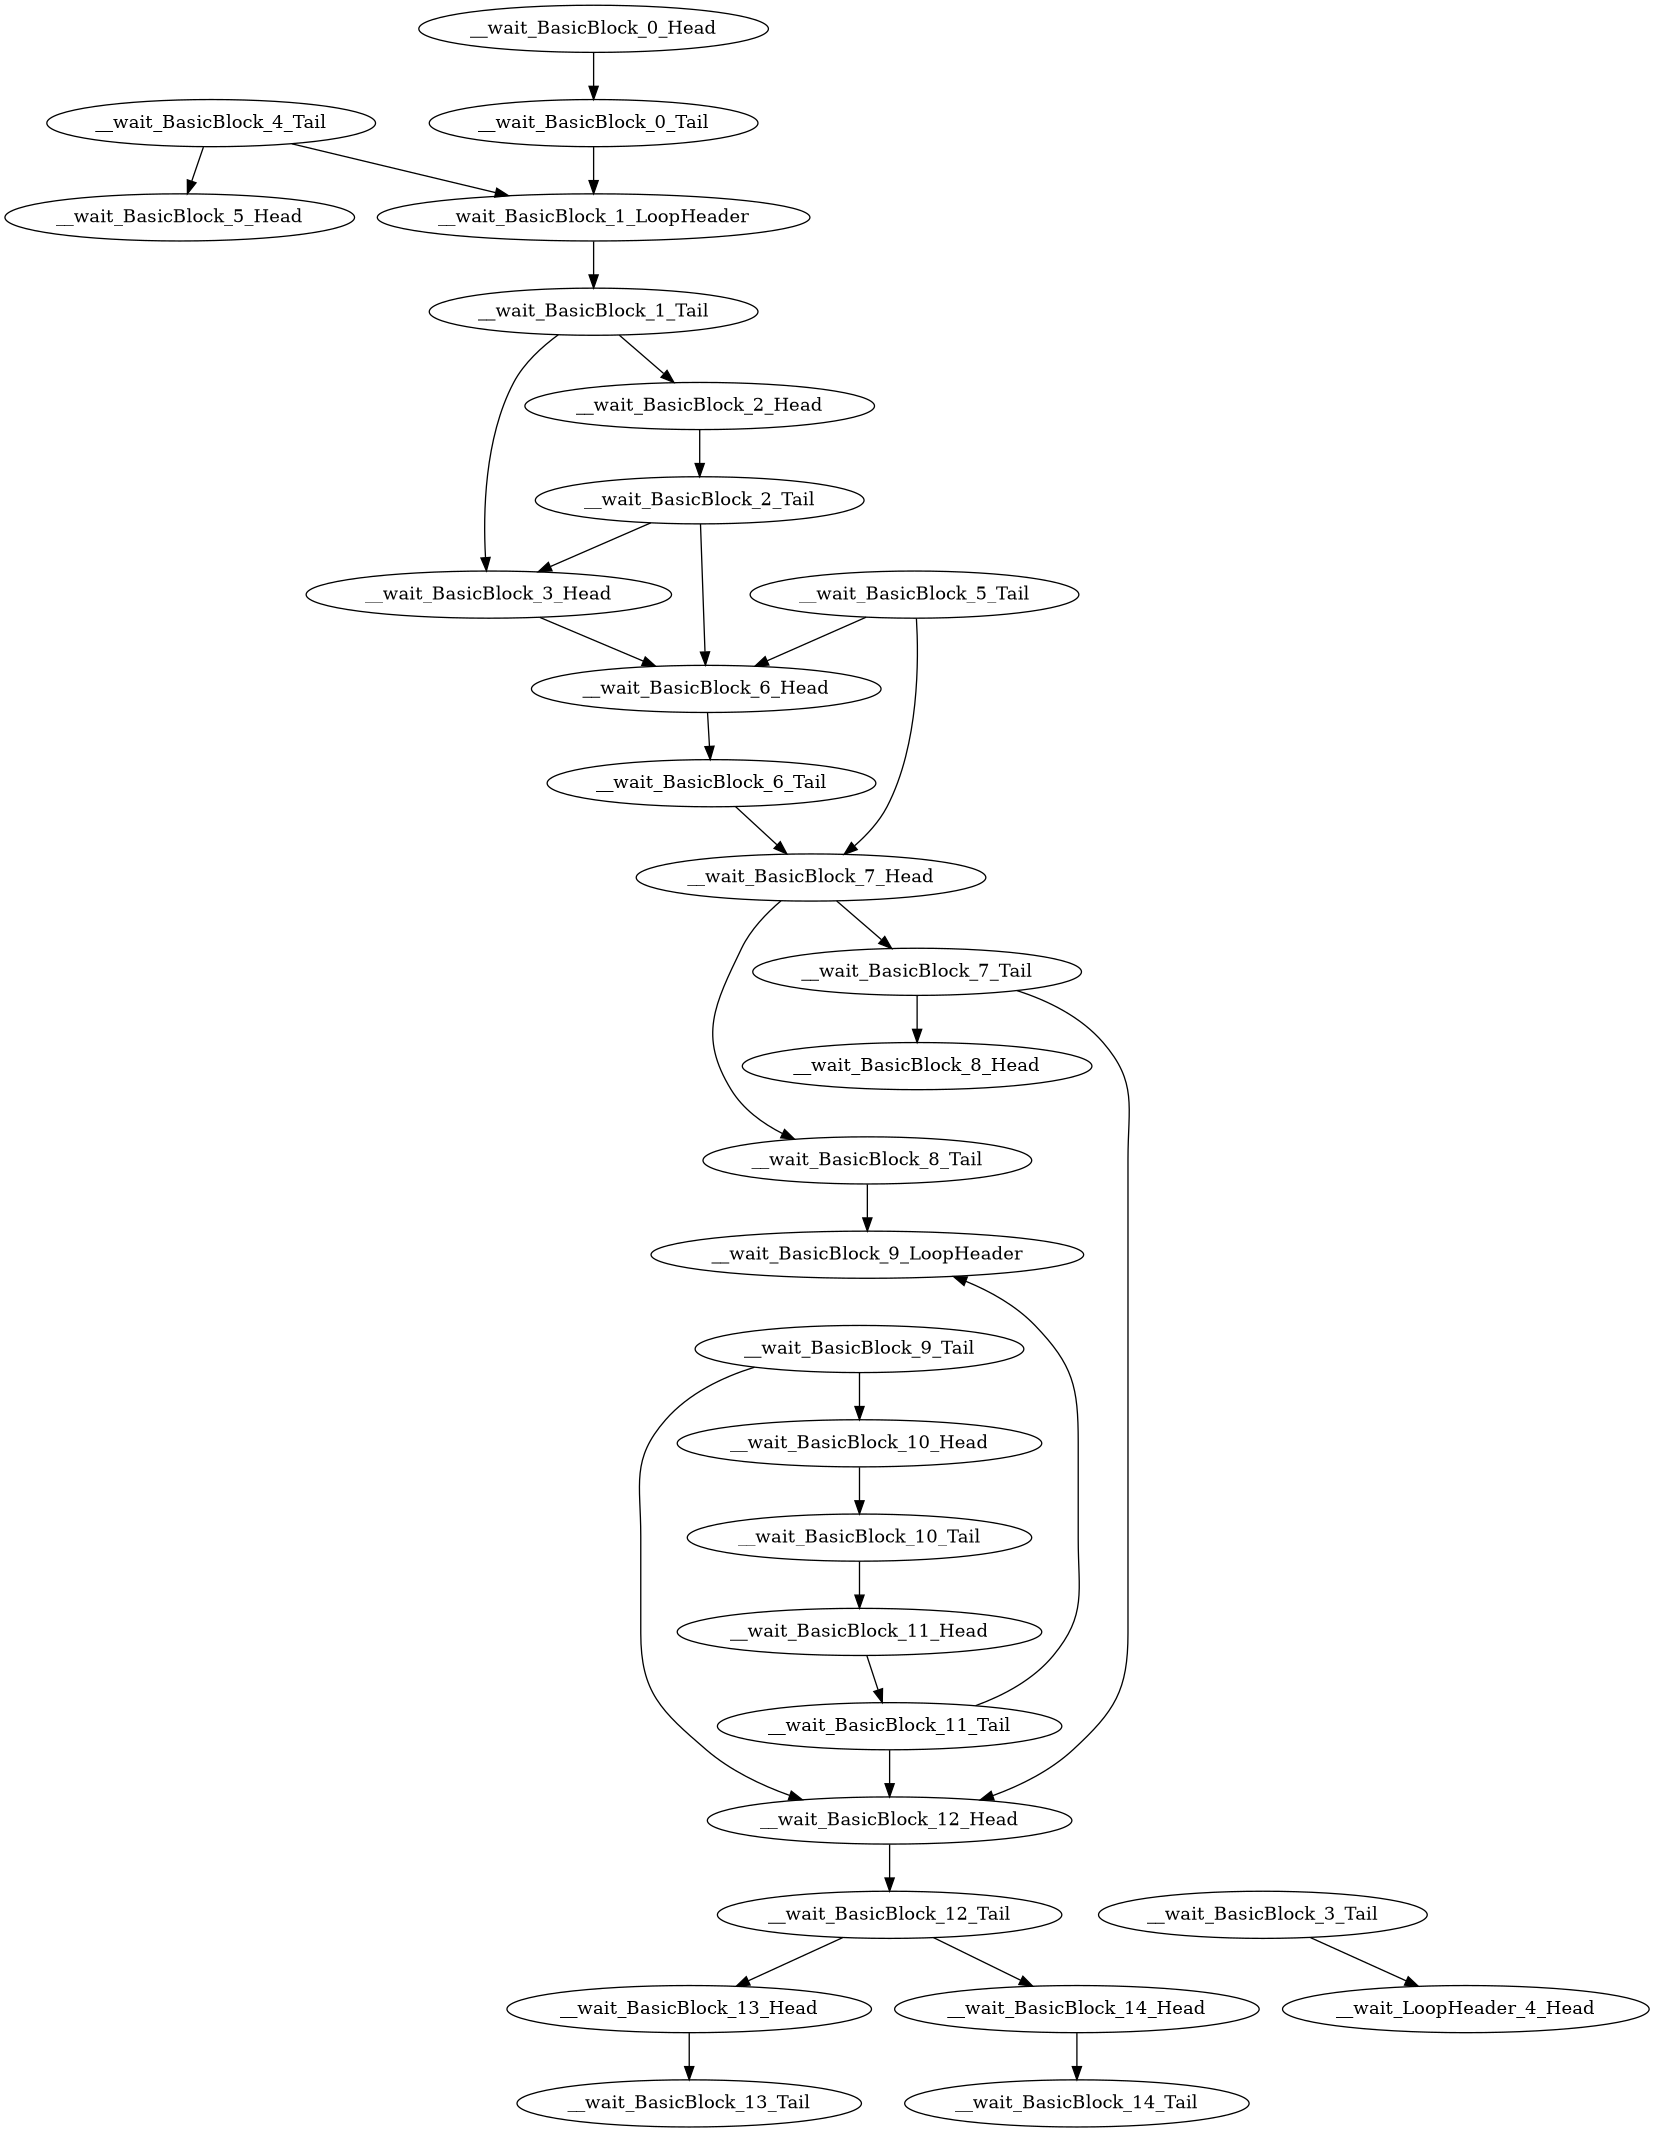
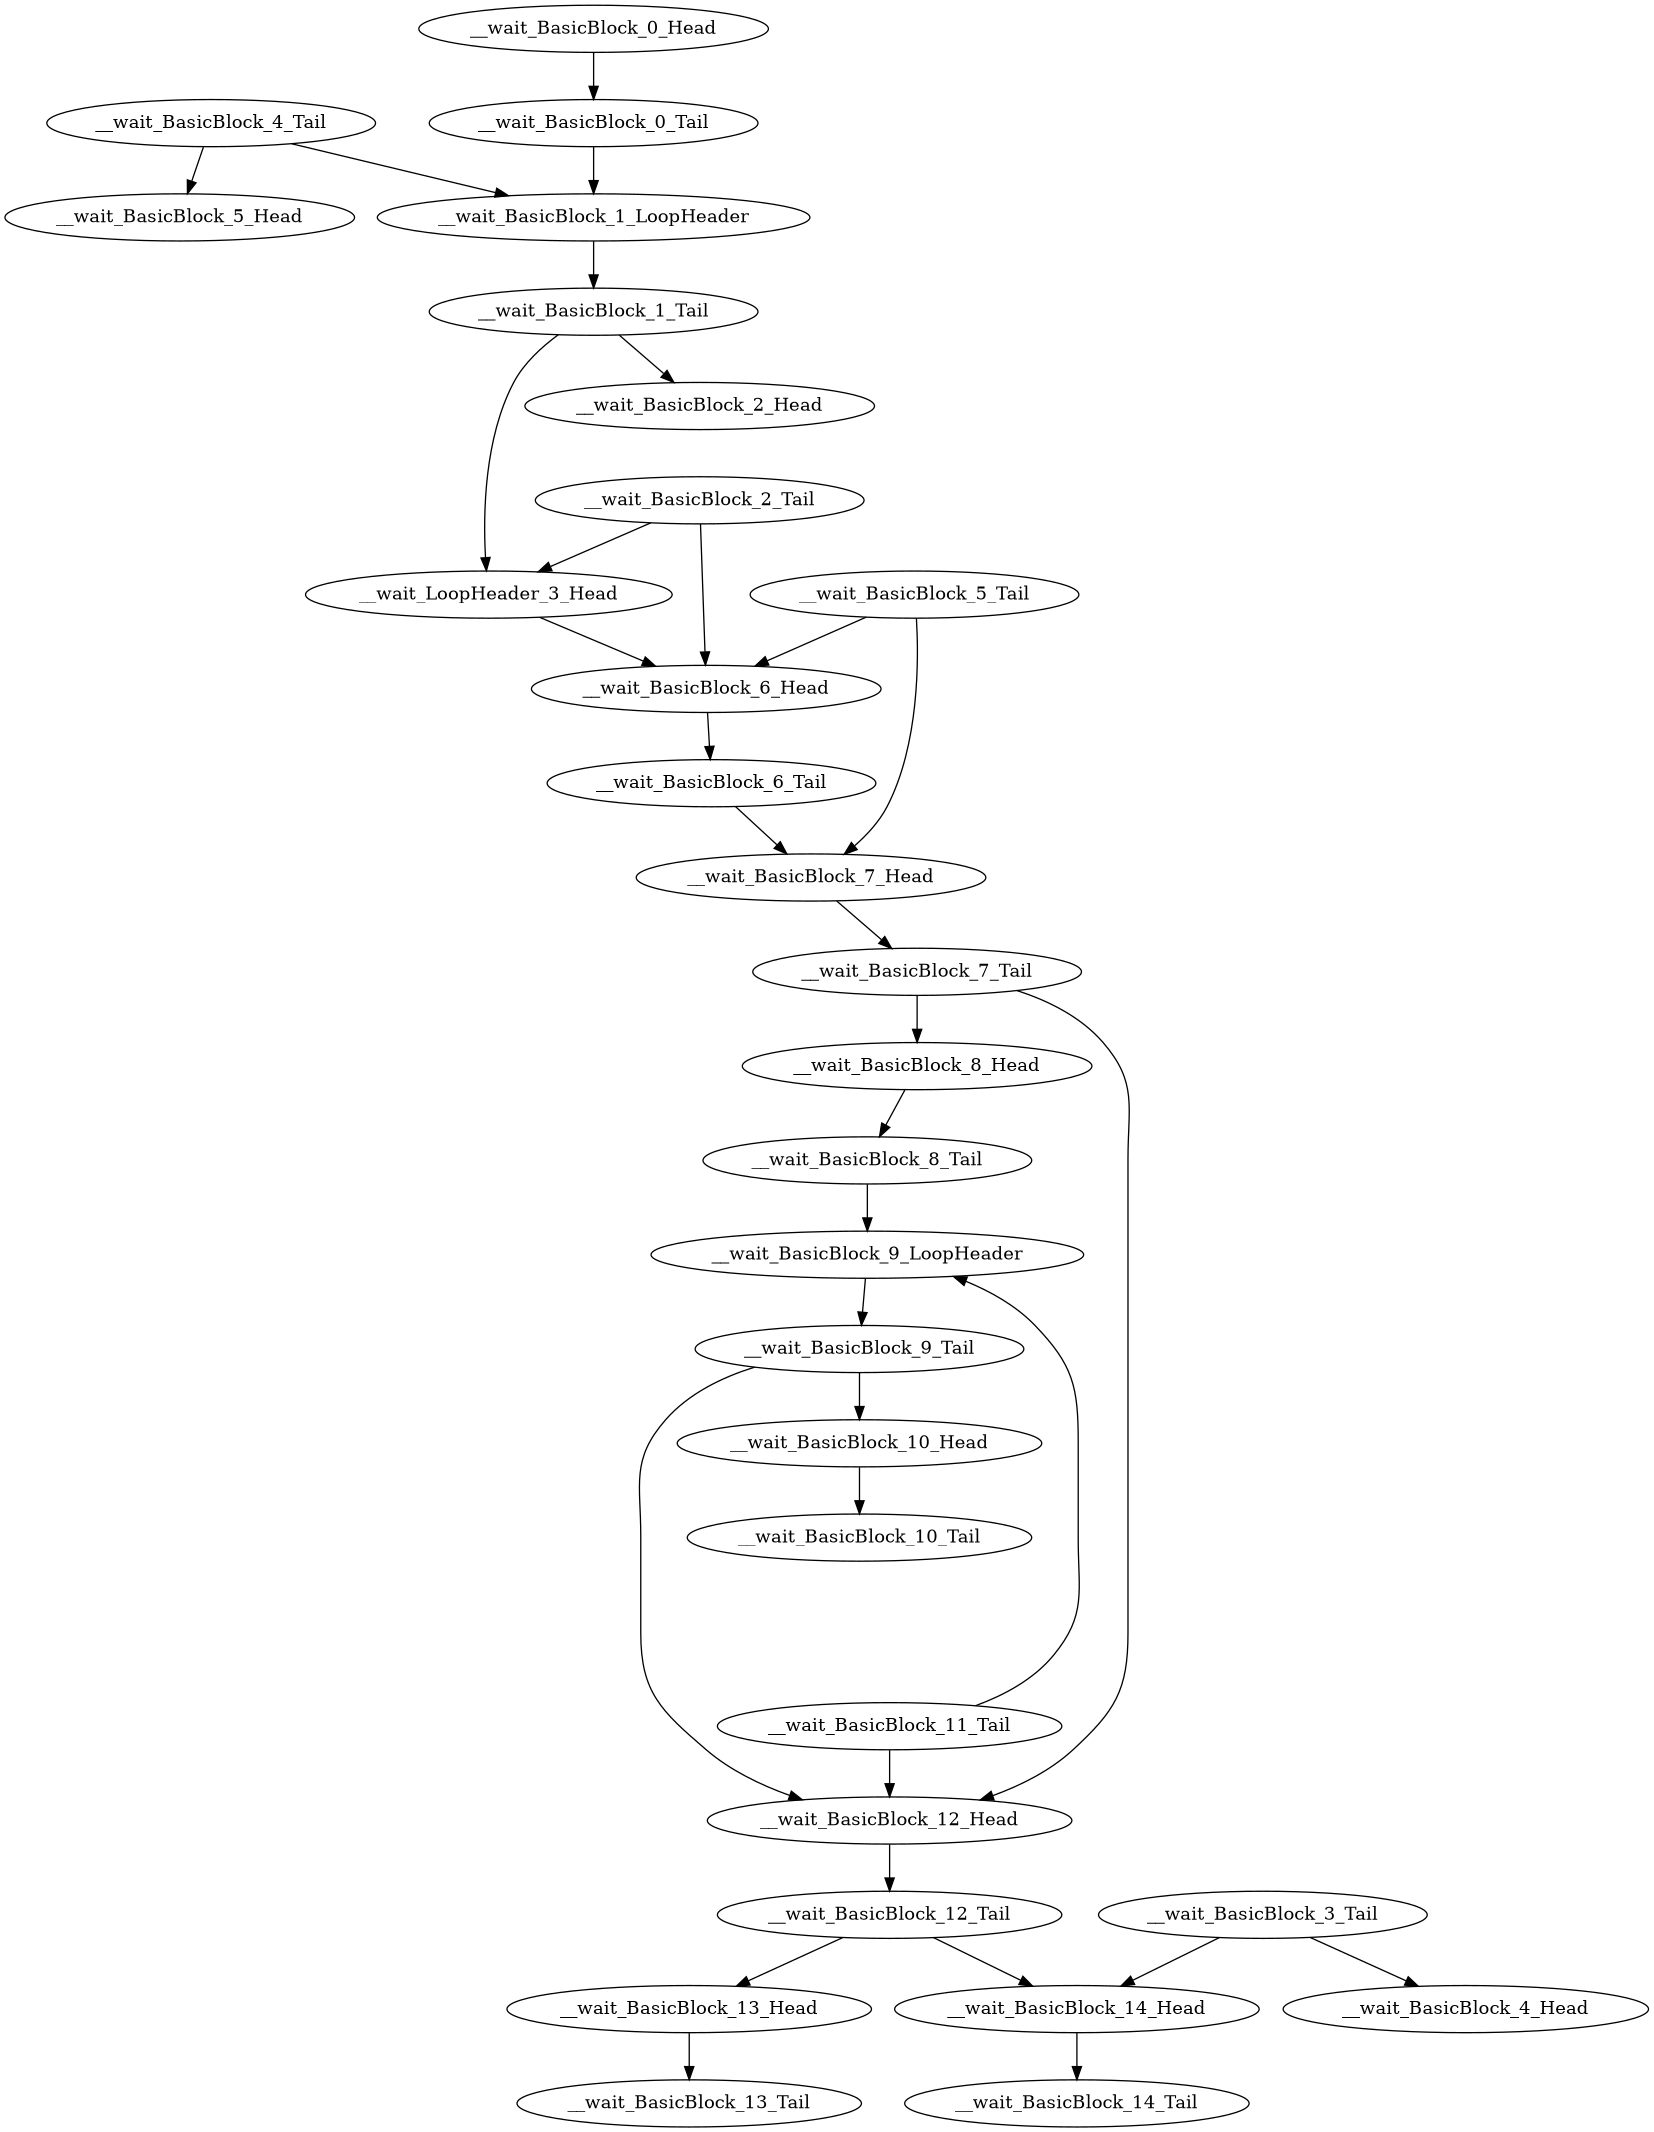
edge "__wait_BasicBlock_2_Head" -> "__wait_BasicBlock_2_Tail": removed
node "__wait_BasicBlock_3_Head": label "__wait_BasicBlock_3_Head" -> "__wait_LoopHeader_3_Head"
edge "__wait_BasicBlock_7_Head" -> "__wait_BasicBlock_8_Tail": now "__wait_BasicBlock_8_Head" -> "__wait_BasicBlock_8_Tail"
edge "__wait_BasicBlock_9_LoopHeader" -> "__wait_BasicBlock_9_Tail": added
node "__wait_BasicBlock_11_Head": removed
edge "__wait_BasicBlock_3_Tail" -> "__wait_BasicBlock_14_Head": added
node "__wait_LoopHeader_4_Head": label "__wait_LoopHeader_4_Head" -> "__wait_BasicBlock_4_Head"
